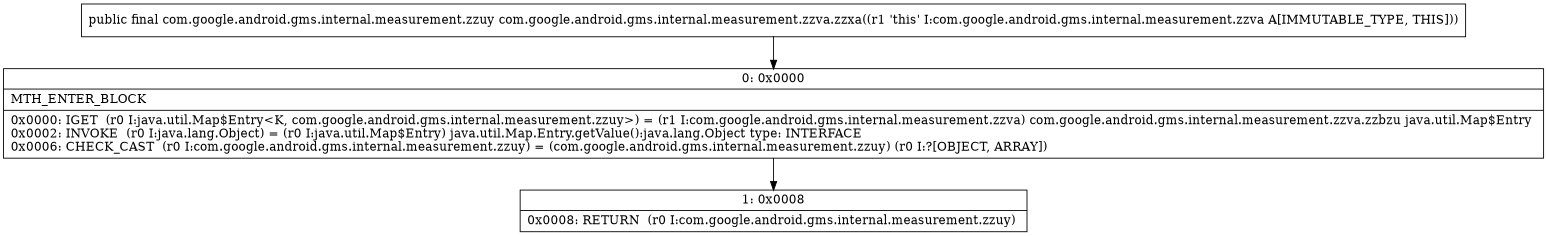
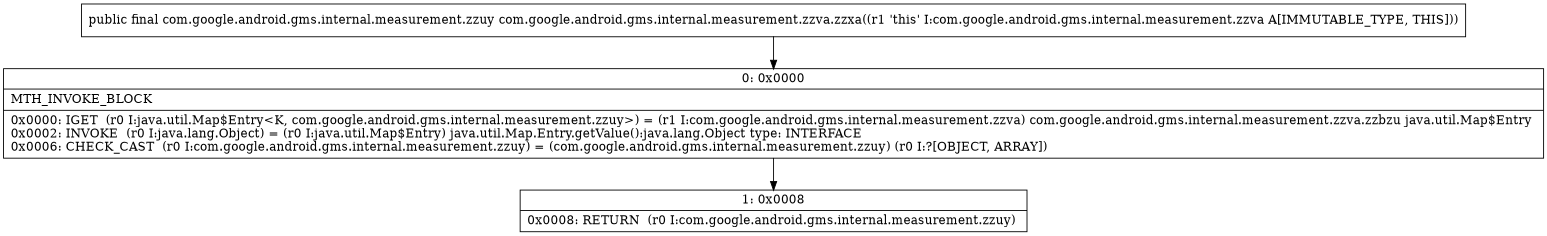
node "0: 0x0000": text "MTH_ENTER_BLOCK" -> "MTH_INVOKE_BLOCK"
